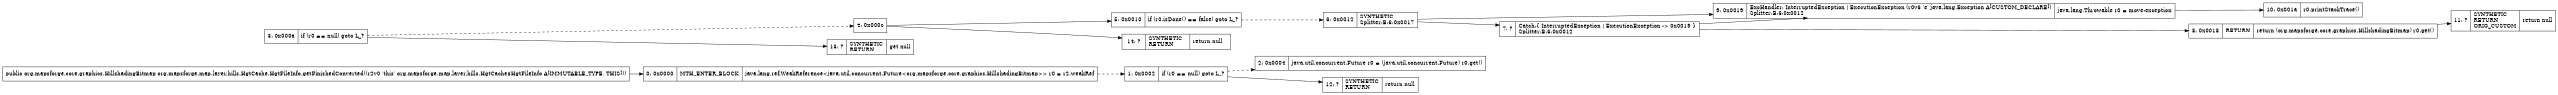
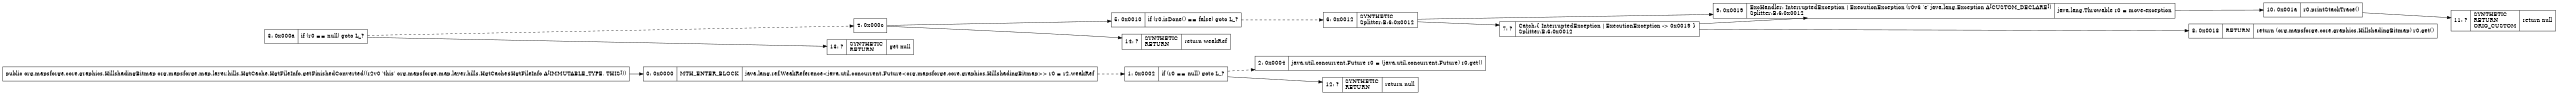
node "6: 0x0012": text "Splitter:B:6:0x0017" -> "Splitter:B:6:0x0012"
edge "8: 0x0018" -> "11: ?": now "10: 0x001a" -> "11: ?"
node "14: ?": text "return null" -> "return weakRef"
